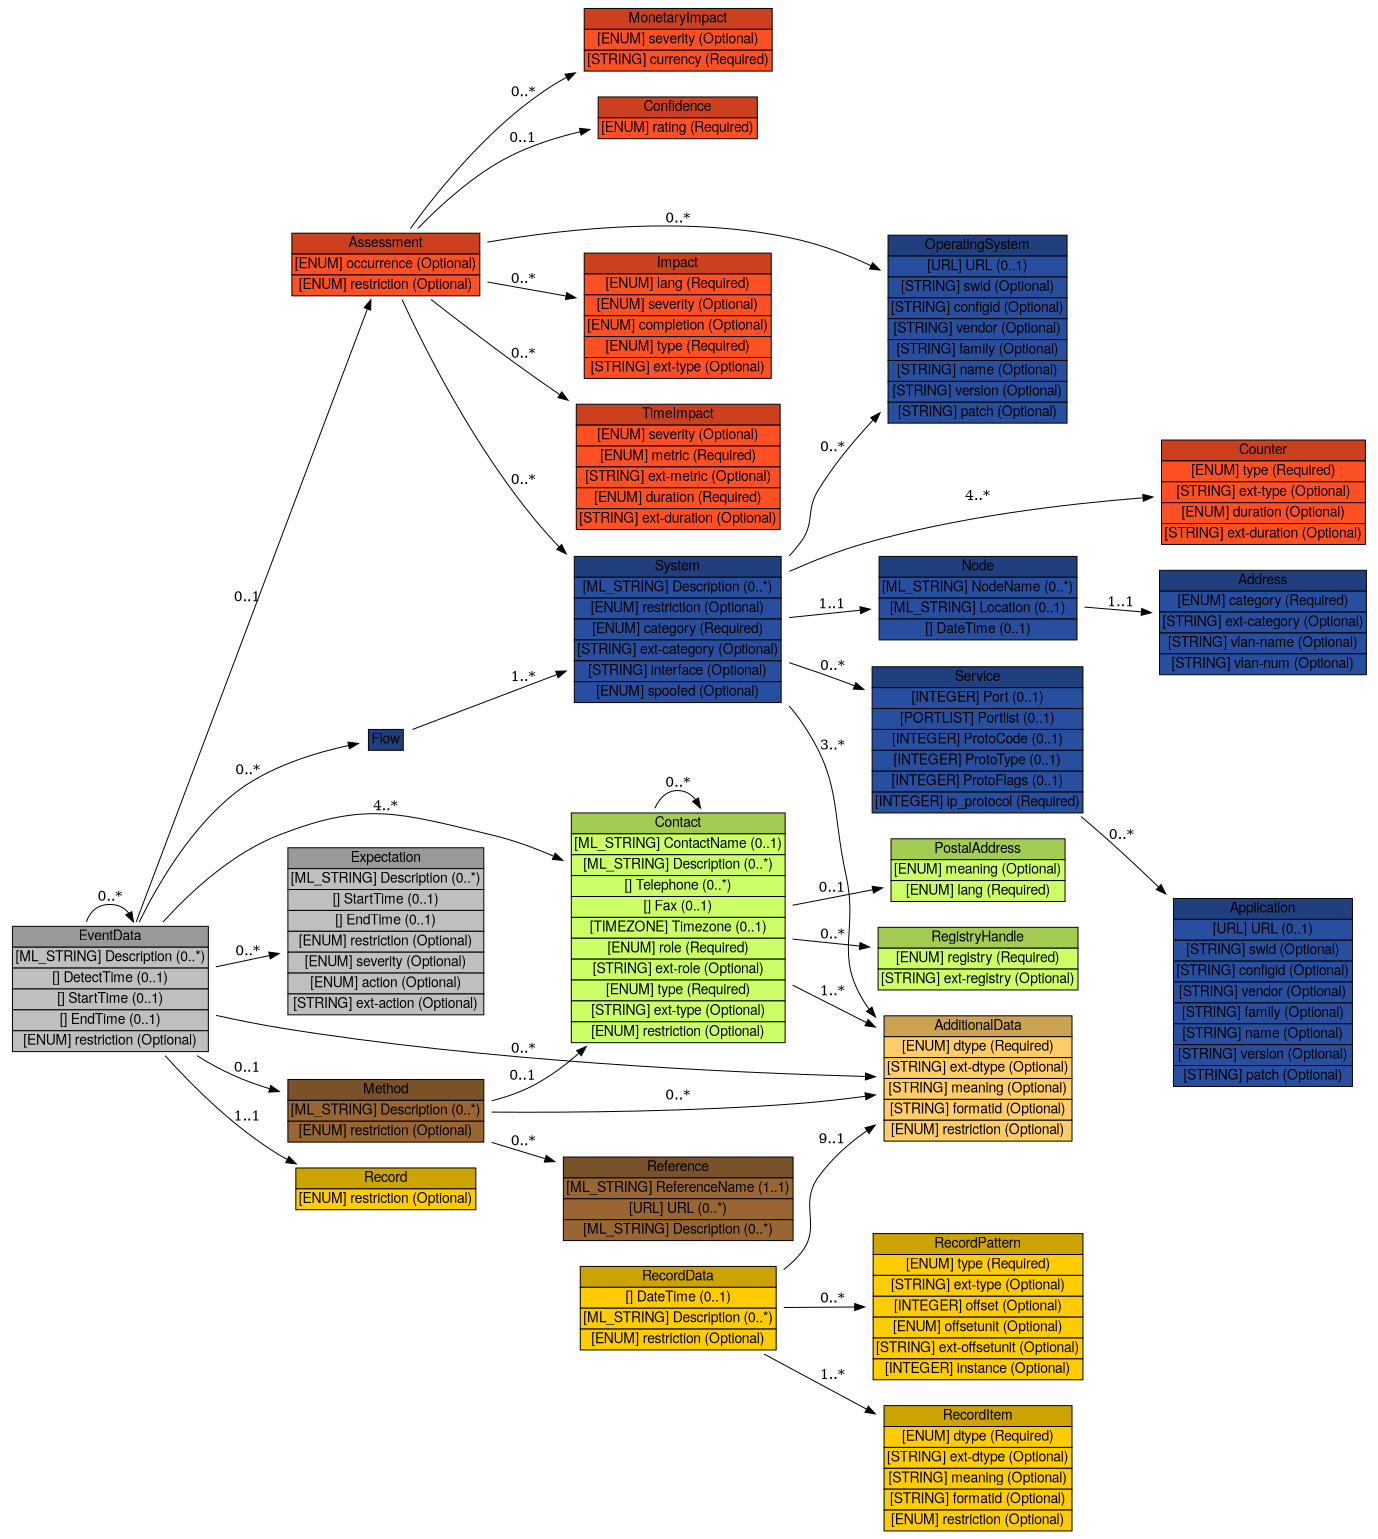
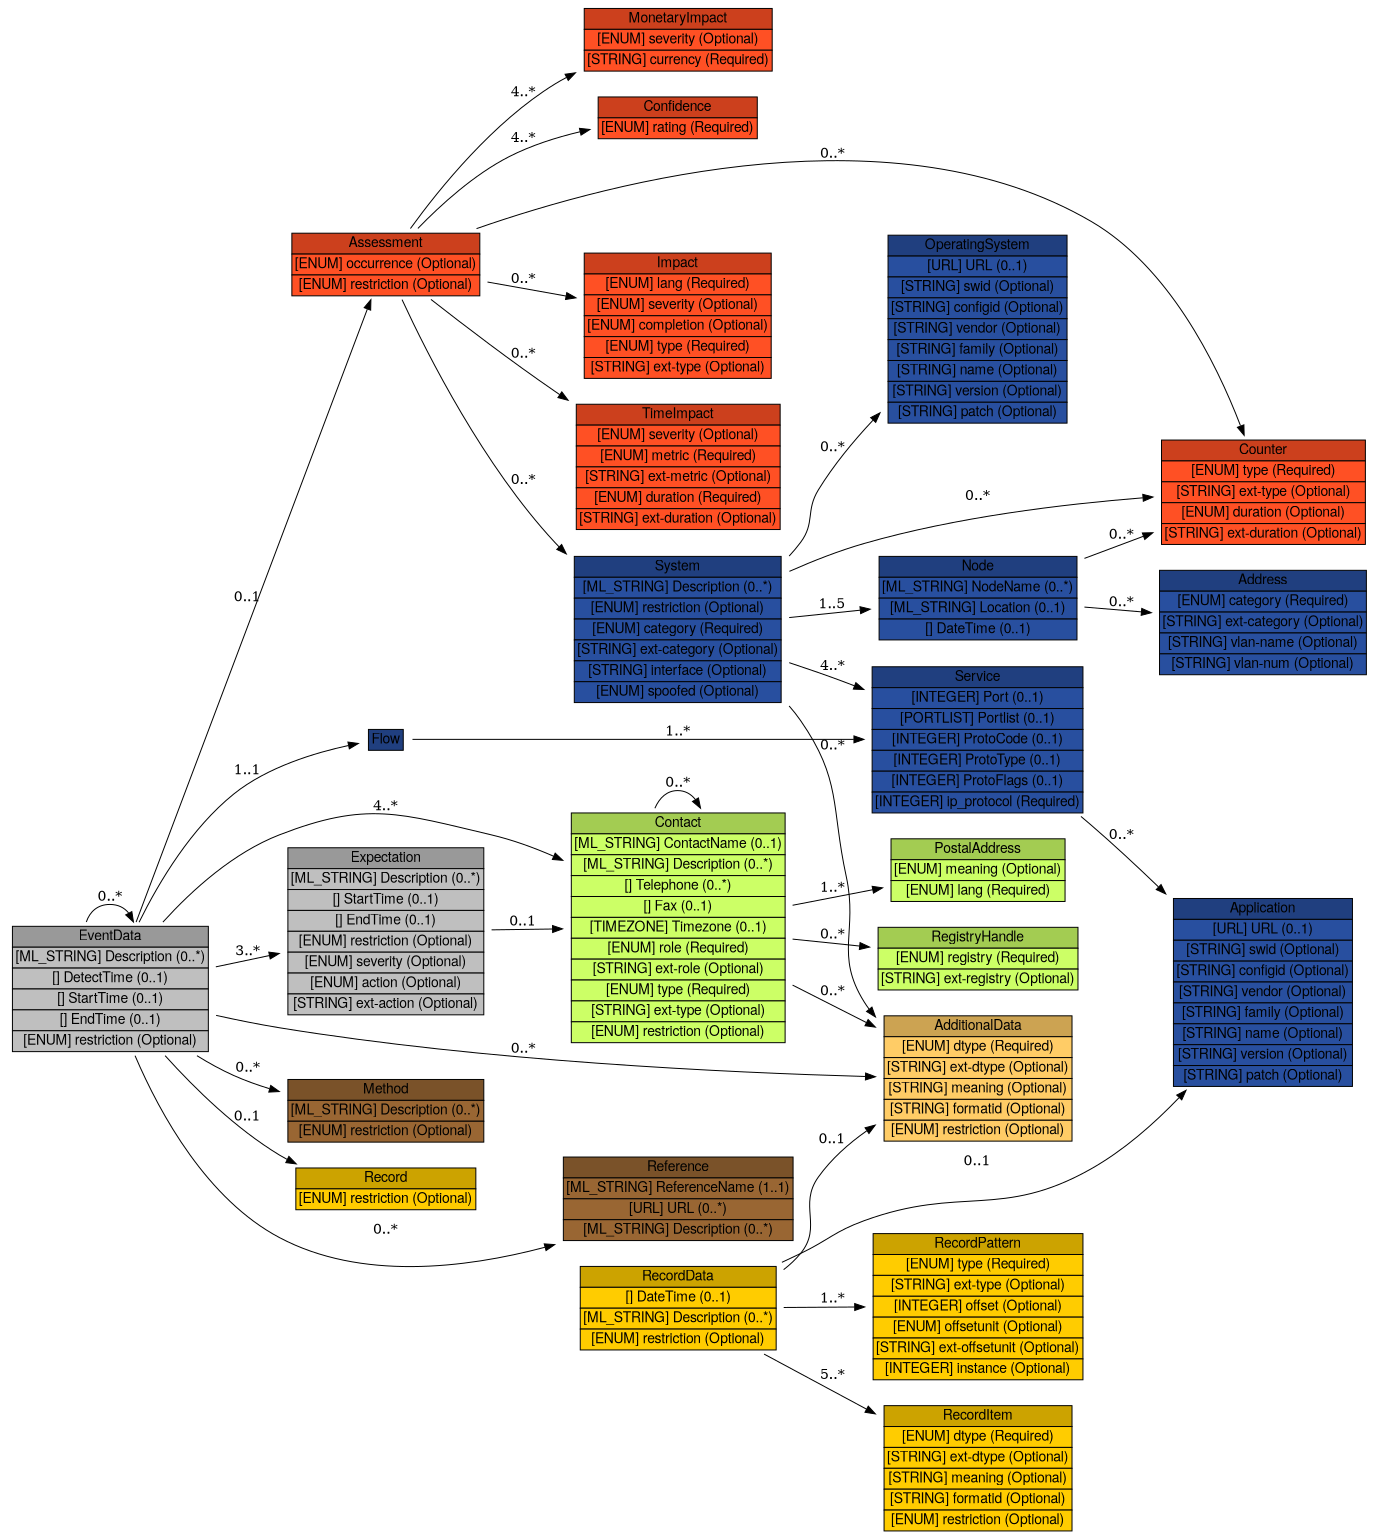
edge "Assessment" -> "MonetaryImpact": label "0..*" -> "4..*"
edge "Assessment" -> "Confidence": label "0..1" -> "4..*"
edge "Assessment" -> "OperatingSystem": now "Assessment" -> "Counter"
edge "System" -> "Counter": label "4..*" -> "0..*"
edge "Node" -> "Counter": added, label "0..*"
edge "Node" -> "Address": label "1..1" -> "0..*"
edge "System" -> "Node": label "1..1" -> "1..5"
edge "System" -> "Service": label "0..*" -> "4..*"
edge "Flow" -> "System": now "Flow" -> "Service"
edge "System" -> "AdditionalData": label "3..*" -> "0..*"
edge "EventData" -> "Flow": label "0..*" -> "1..1"
edge "Contact" -> "PostalAddress": label "0..1" -> "1..*"
edge "EventData" -> "Expectation": label "0..*" -> "3..*"
edge "Contact" -> "AdditionalData": label "1..*" -> "0..*"
edge "EventData" -> "Method": label "0..1" -> "0..*"
edge "Method" -> "Contact": now "Expectation" -> "Contact"
edge "Method" -> "AdditionalData": removed, label "0..*"
edge "EventData" -> "Record": label "1..1" -> "0..1"
edge "RecordData" -> "AdditionalData": label "9..1" -> "0..1"
edge "Method" -> "Reference": now "EventData" -> "Reference"
edge "RecordData" -> "Application": added, label "0..1"
edge "RecordData" -> "RecordPattern": label "0..*" -> "1..*"
edge "RecordData" -> "RecordItem": label "1..*" -> "5..*"
